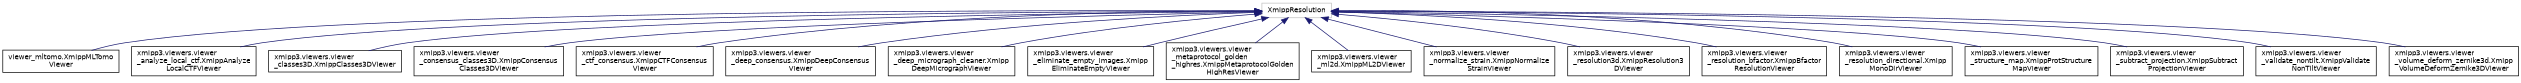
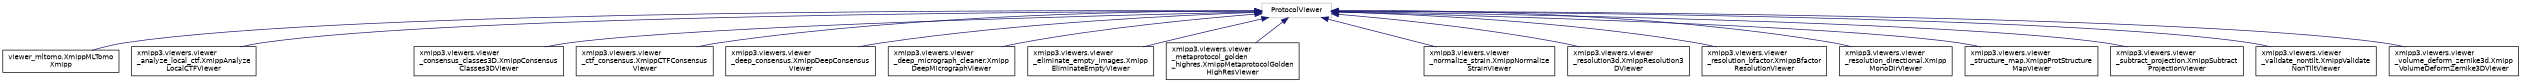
node "XmippResolution": label "XmippResolution" -> "ProtocolViewer"
node "viewer_mltomo.XmippMLTomo Viewer": label "viewer_mltomo.XmippMLTomo Viewer" -> "viewer_mltomo.XmippMLTomo Xmipp"
node "xmipp3.viewers.viewer _classes3D.XmippClasses3DViewer": removed
node "xmipp3.viewers.viewer _ml2d.XmippML2DViewer": removed
